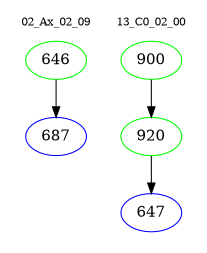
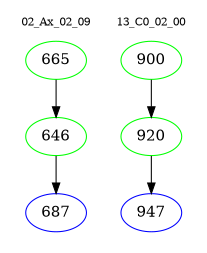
node "665": added
node "647": label "647" -> "947"
